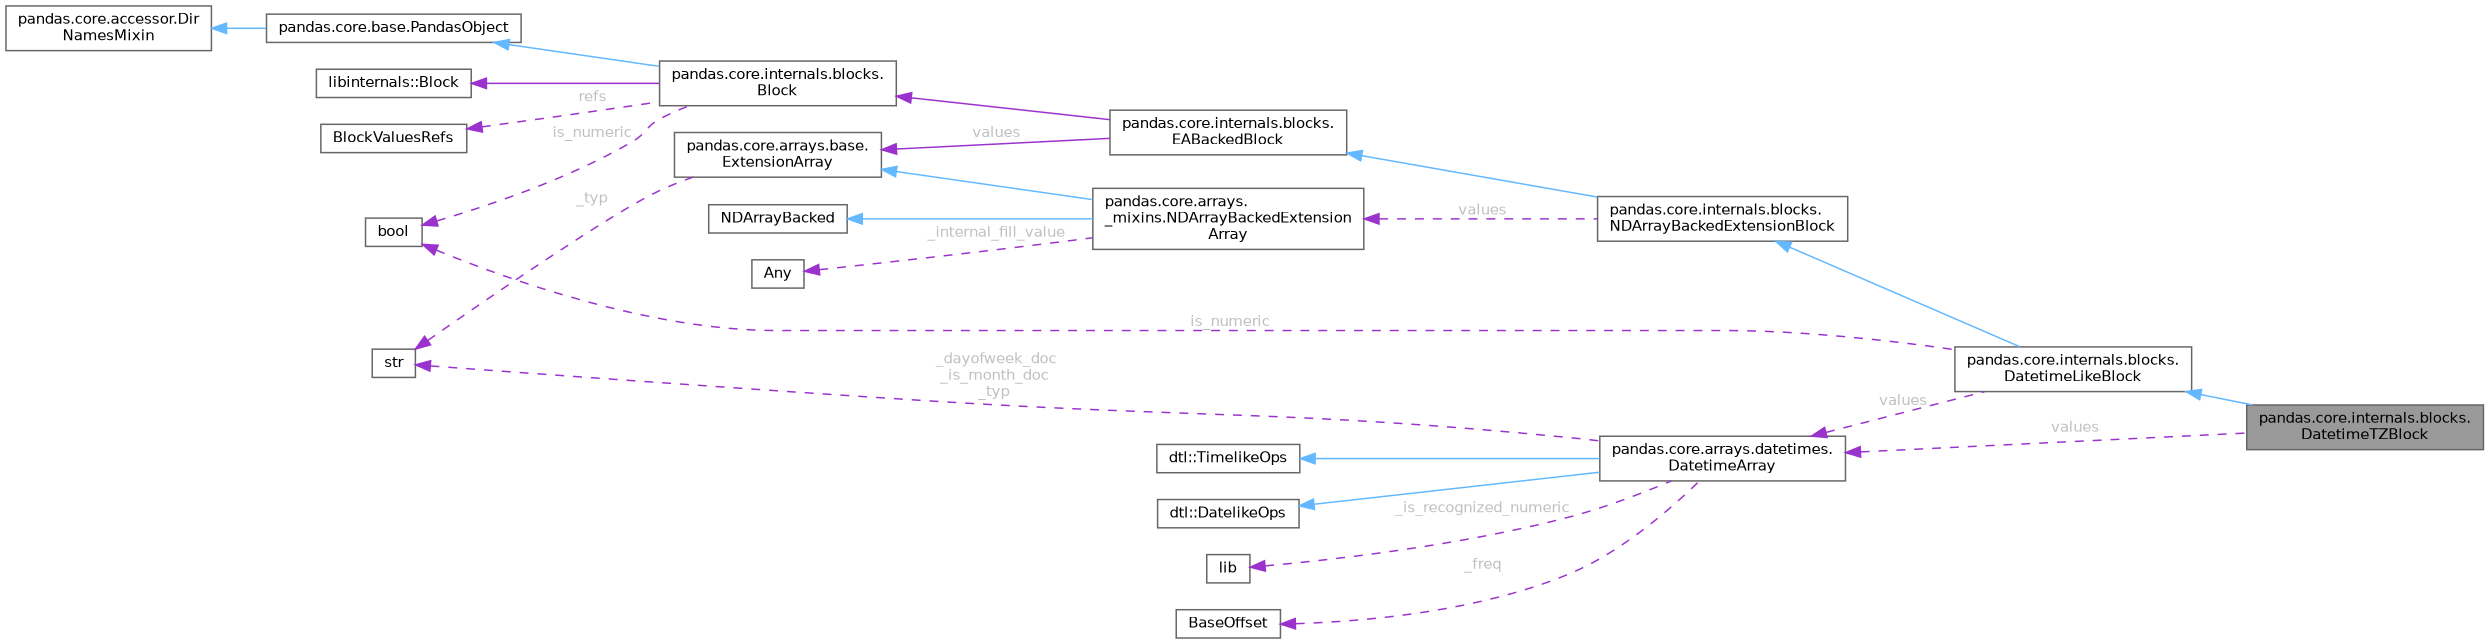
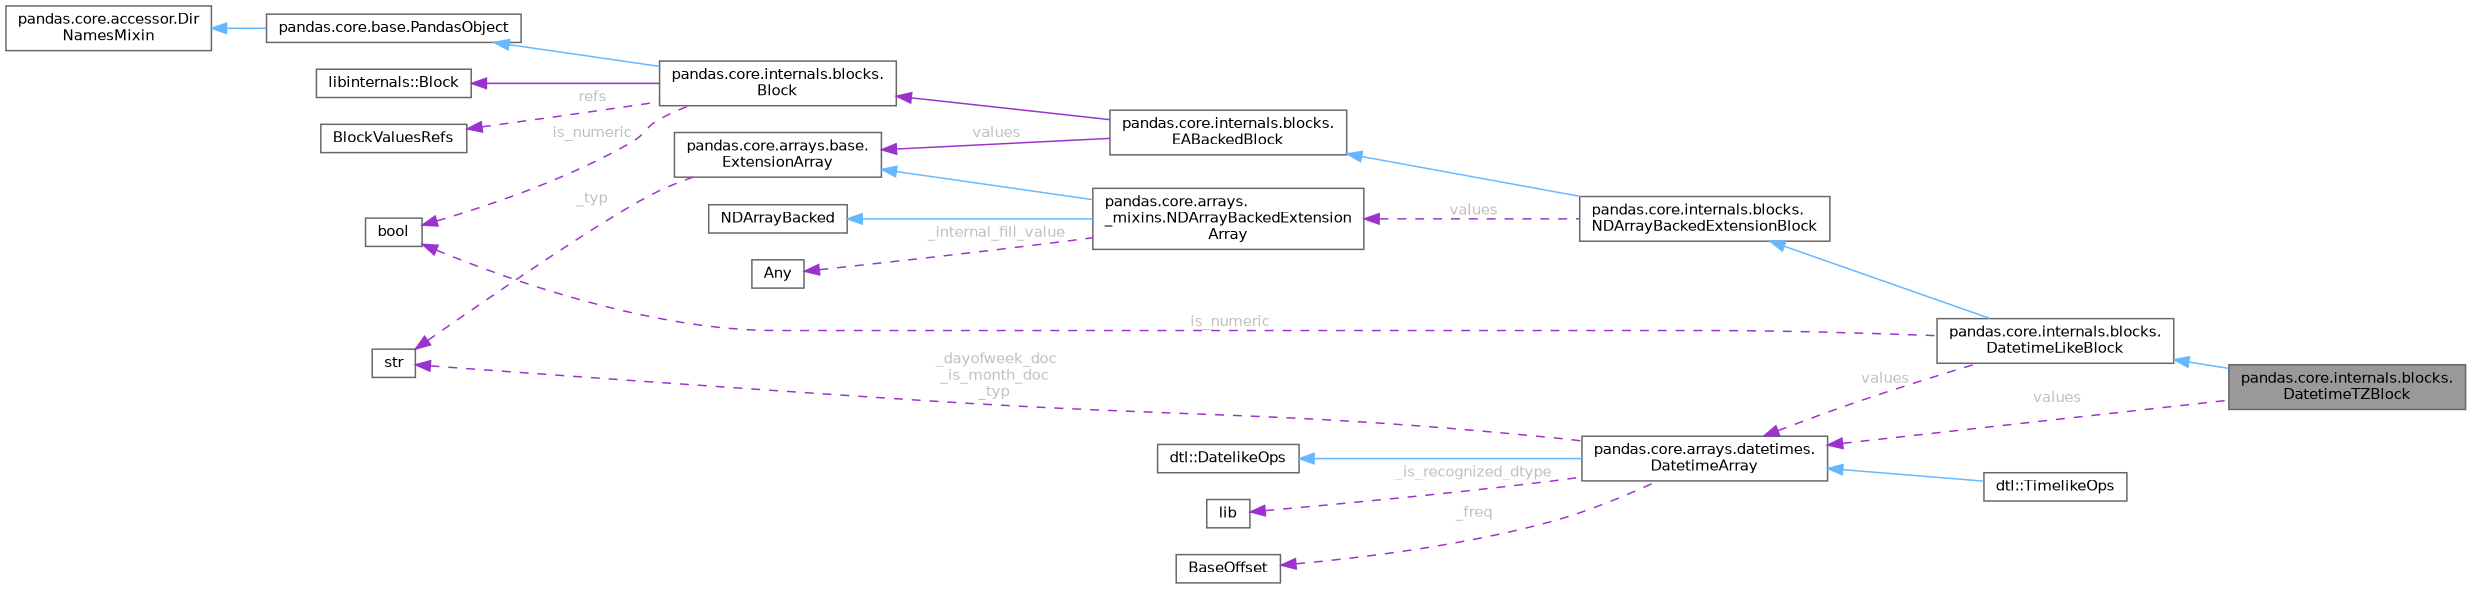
edge "pandas.core.arrays.datetimes. DatetimeArray" -> "dtl::TimelikeOps": reversed
edge "pandas.core.arrays.datetimes. DatetimeArray" -> "lib": label " _is_recognized_numeric" -> " _is_recognized_dtype"
